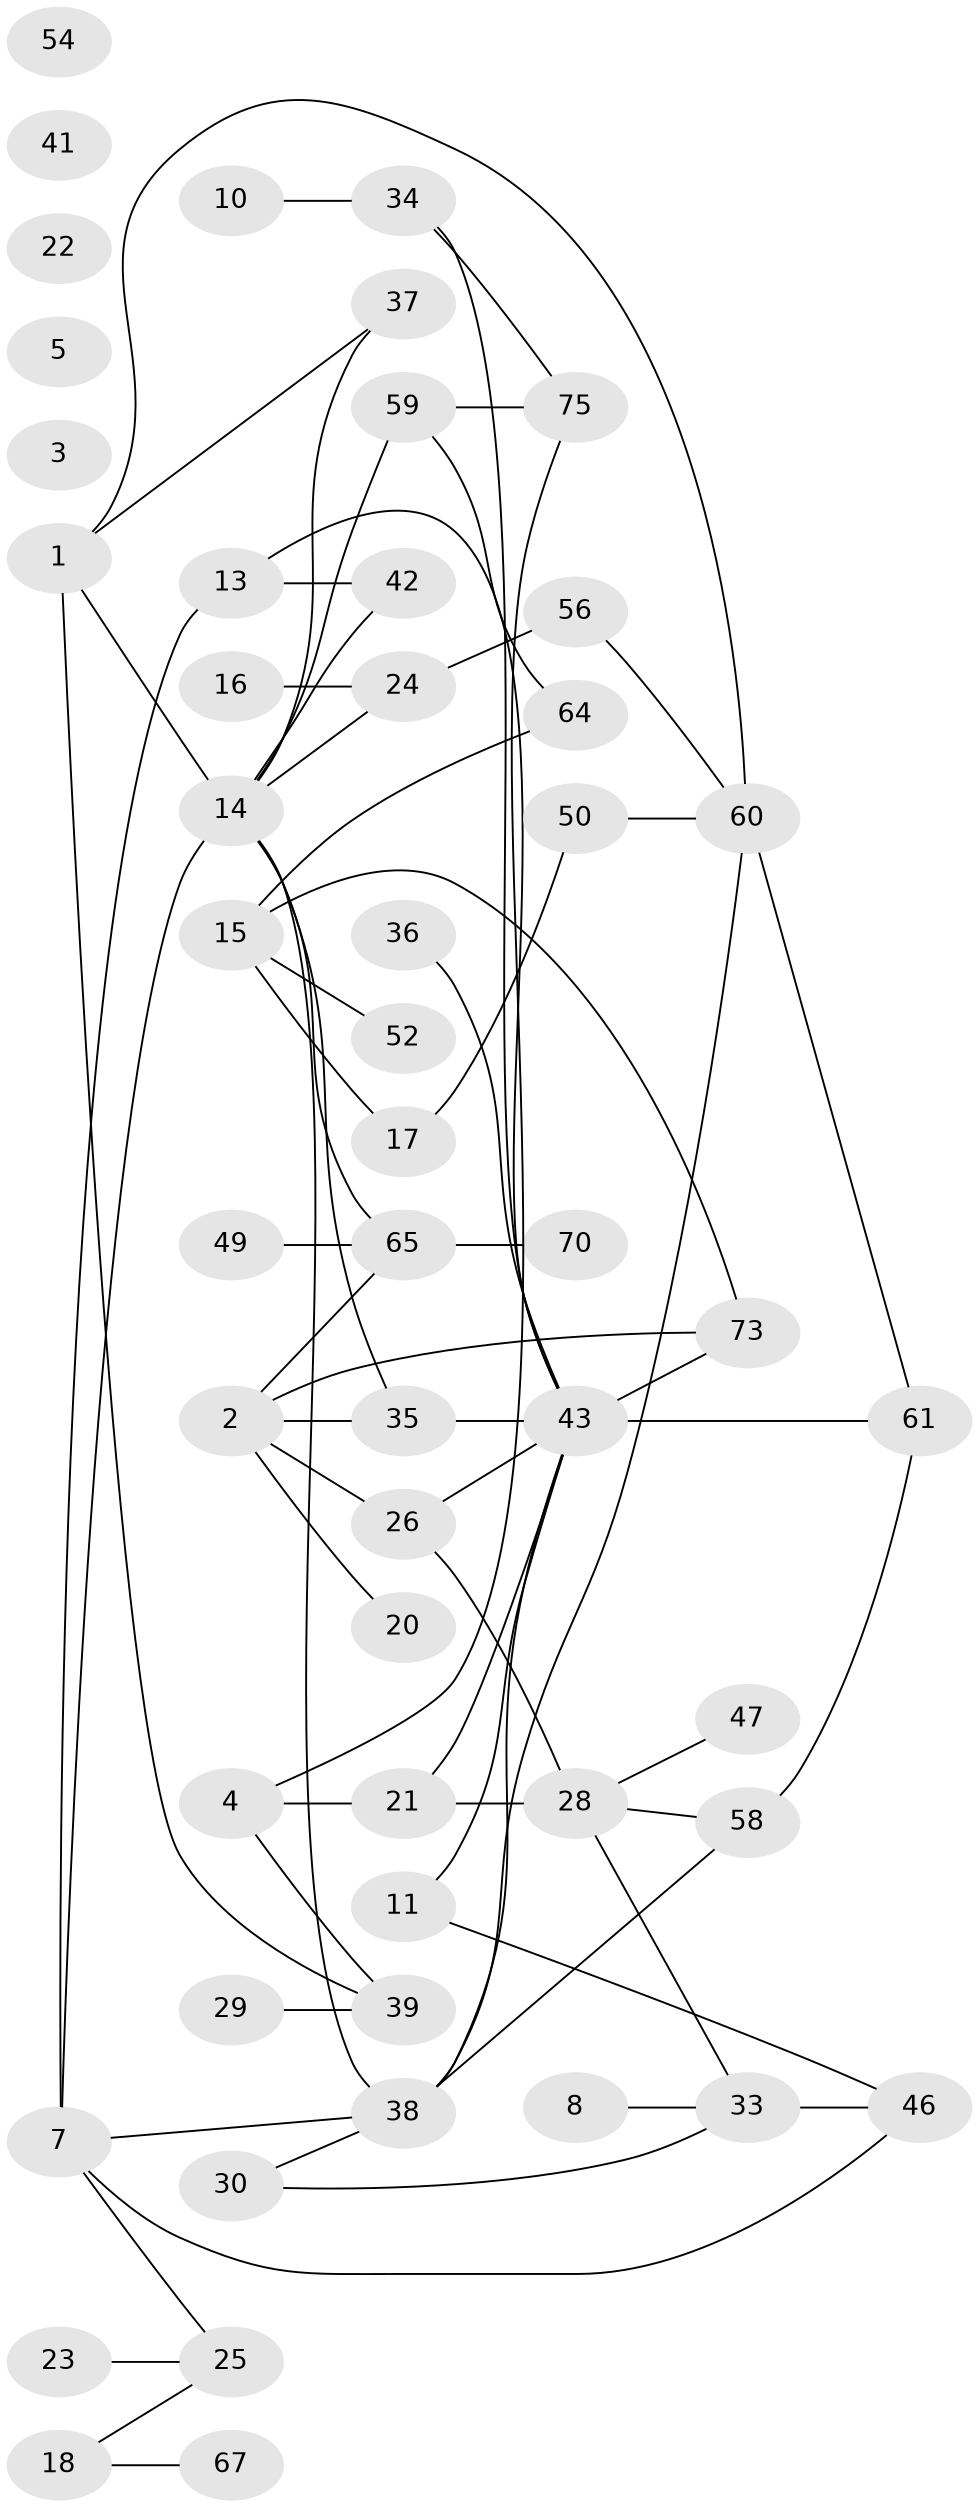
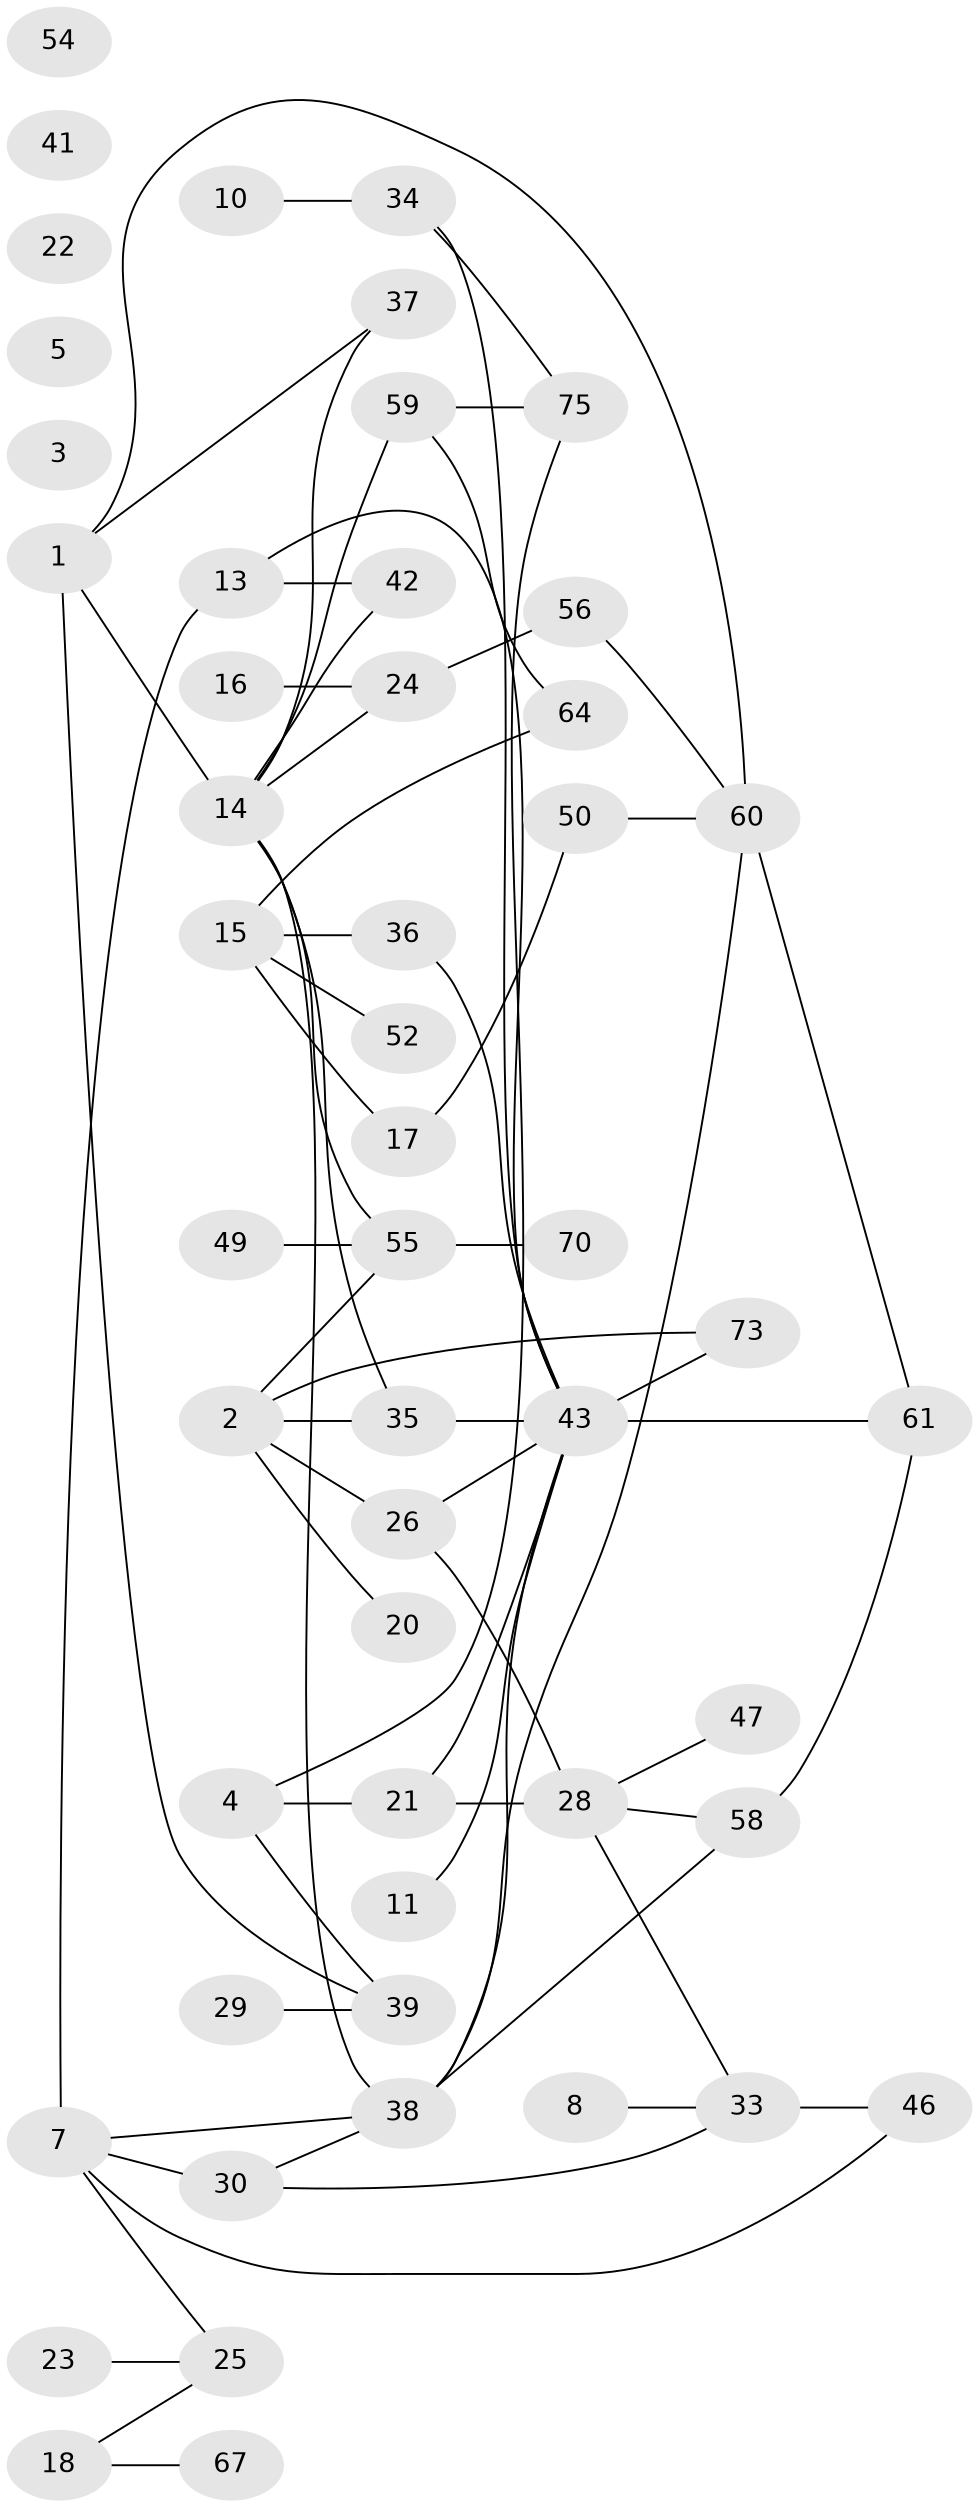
edge "15" -- "73": now "15" -- "36"
node "65": label "65" -> "55"
edge "14" -- "7": now "30" -- "7"
edge "11" -- "46": removed
